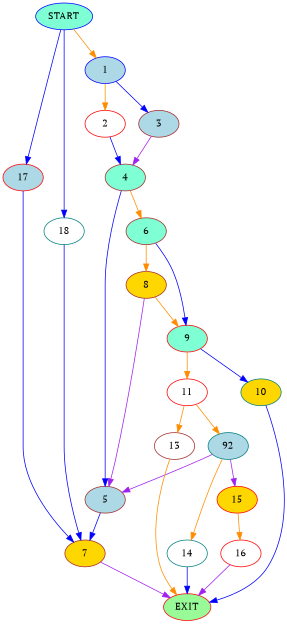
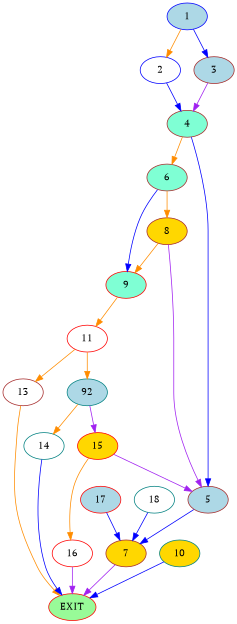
node "START": removed
node "2": color red -> blue
edge "9" -> "10": removed
edge "92" -> "5": now "15" -> "5"
